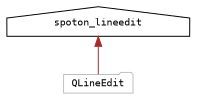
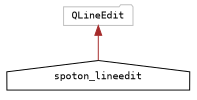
edge "QLineEdit" -> "spoton_lineedit": reversed
